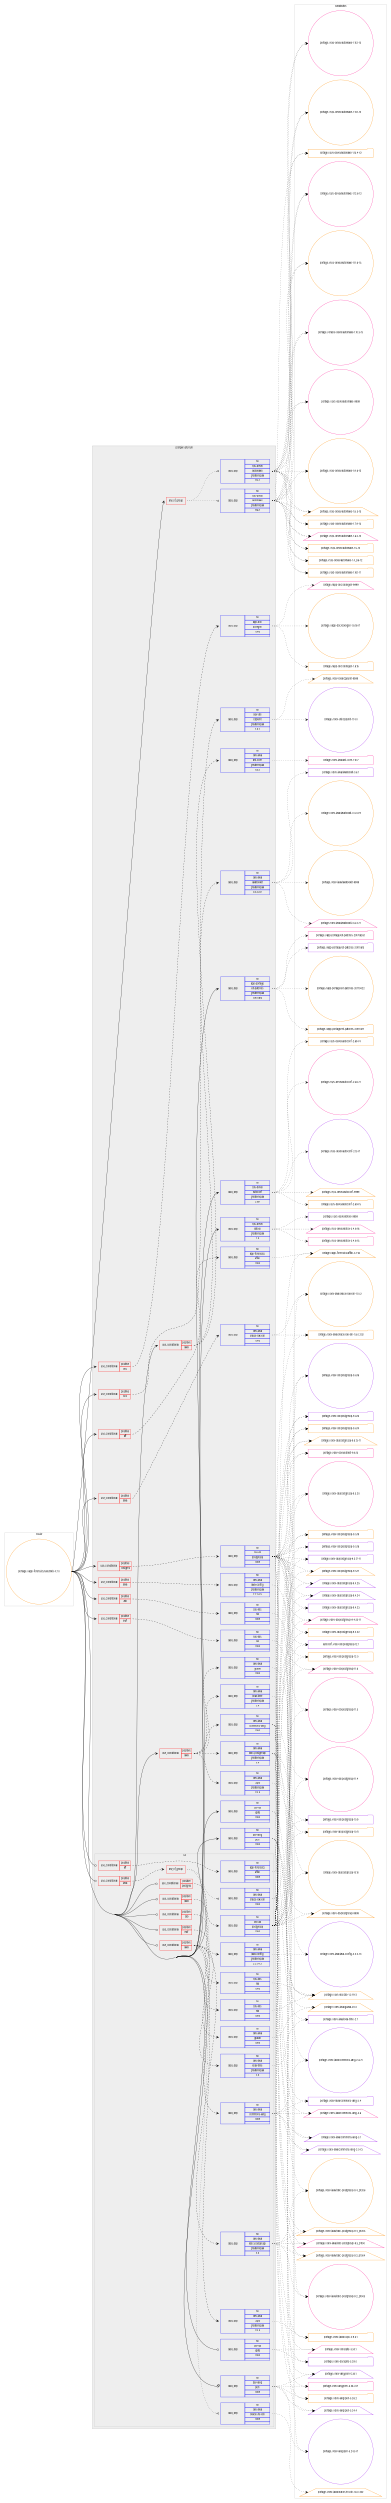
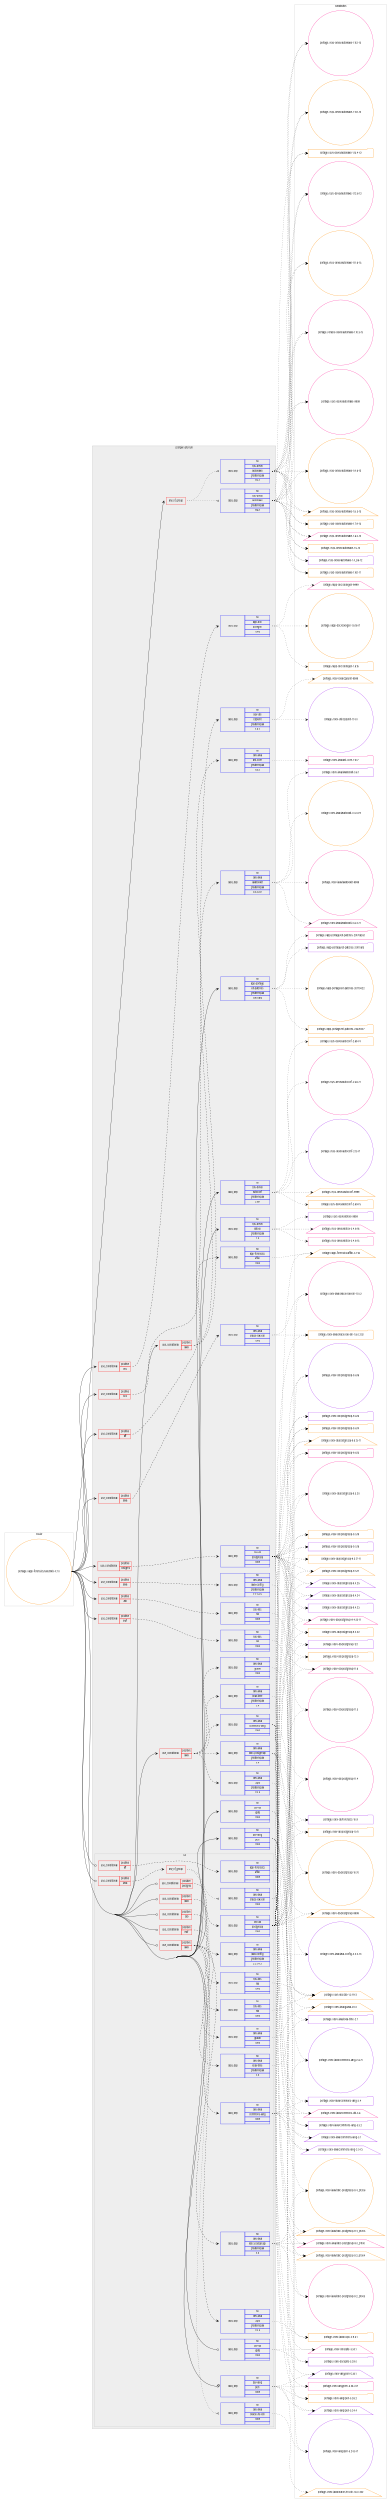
node "portage://sys-devel/automake-1.4_p6-r2": color darkorange -> purple
node "portage://dev-java/javatoolkit-9999": color darkorange -> deeppink
node "portage://app-portage/elt-patches-20170317": label "portage://app-portage/elt-patches-20170317" -> "portage://app-portage/elt-patches-20670317"
node "portage://dev-java/oracle-jdk-bin-11.0.2": color darkorange -> deeppink
node "portage://dev-db/sleuthkit-9.6.13": label "portage://dev-db/sleuthkit-9.6.13" -> "portage://dev-db/postgresql-9.6.13"
node "portage://dev-db/postgresql-9.5.17-r1": color purple -> darkorange
node "autoconf://dev-db/postgresql-12.1": label "autoconf://dev-db/postgresql-12.1" -> "portage://dev-db/postgresql-12.1"
node "portage://dev-db/postgresql-10.9": label "portage://dev-db/postgresql-10.9" -> "portage://dev-db/forensics-10.9"
node "portage://dev-db/postgresql-10.10": label "portage://dev-db/postgresql-10.10" -> "portage://dev-db/postgresql-10.70"
node "portage://dev-java/commons-lang-3.6": label "portage://dev-java/commons-lang-3.6" -> "portage://dev-java/commons-util-3.6"
node "portage://dev-java/commons-lang-3.3.2": added
node "portage://dev-java/jdbc-postgresql-9.3_p1100": label "portage://dev-java/jdbc-postgresql-9.3_p1100" -> "portage://dev-java/jdbc-postgresql-9.0_p1100"
